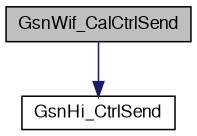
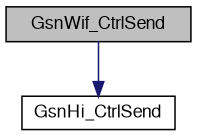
node "GsnWif_CalCtrlSend": label "GsnWif_CalCtrlSend" -> "GsnWif_CtrlSend"
